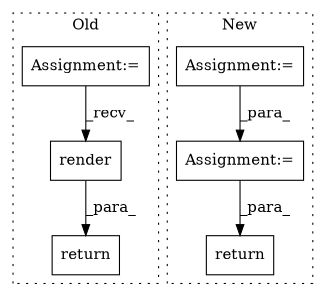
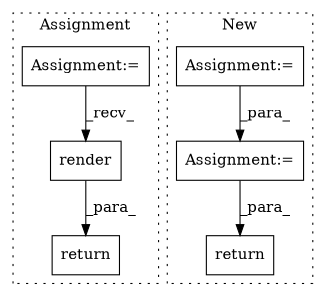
cluster "Old": label "Old" -> "Assignment"
